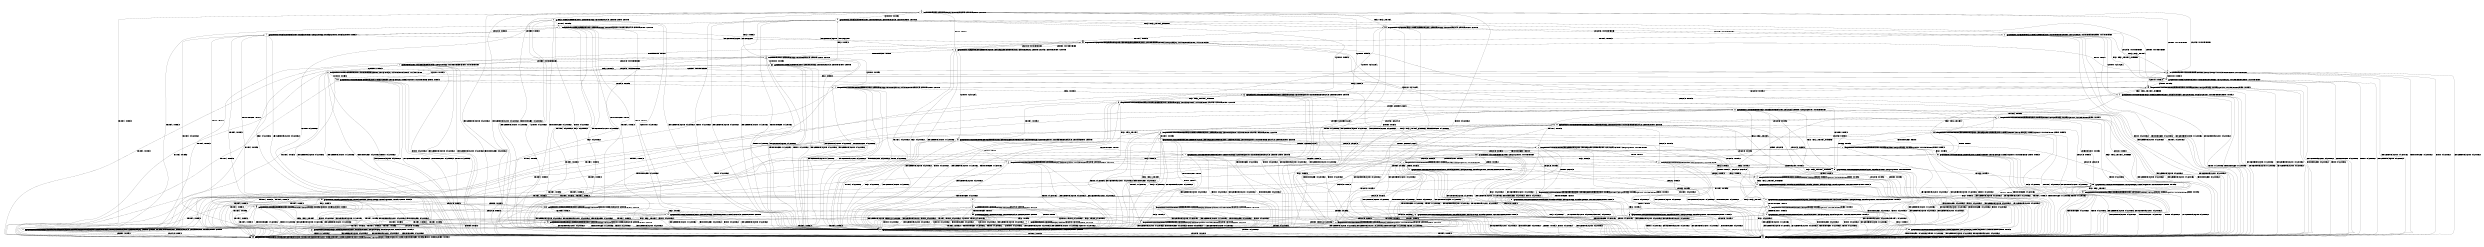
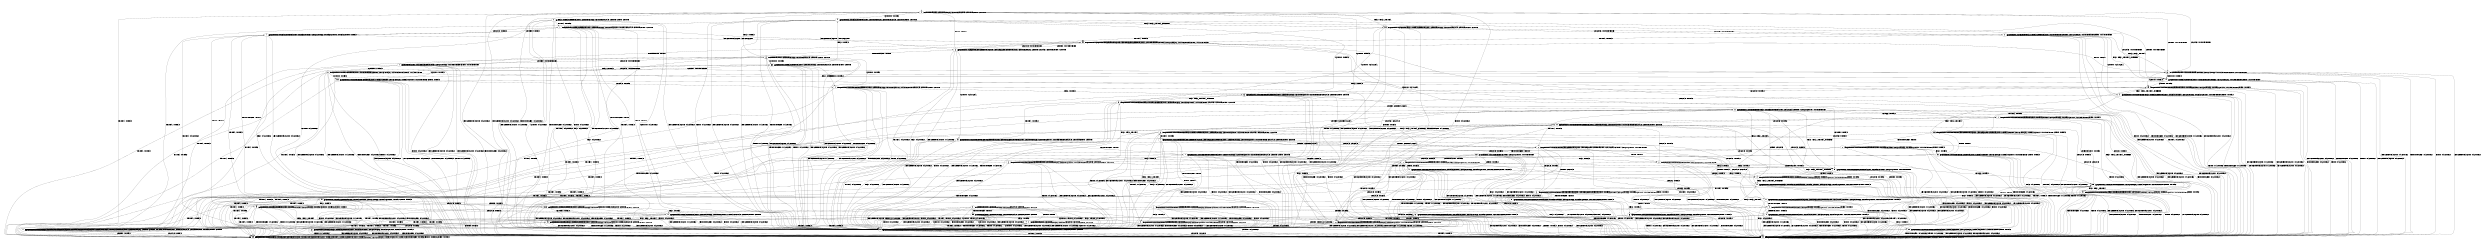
edge "ggg" -> "ii": added, label "UA_PK_OK / NO_RESP"
edge "xx" -> "v": now "ss" -> "v"
edge "kk" -> "jj": removed, label "KEXINIT / KEXINIT"
edge "zz" -> "ccc": now "oo" -> "ccc"
node "h": removed
